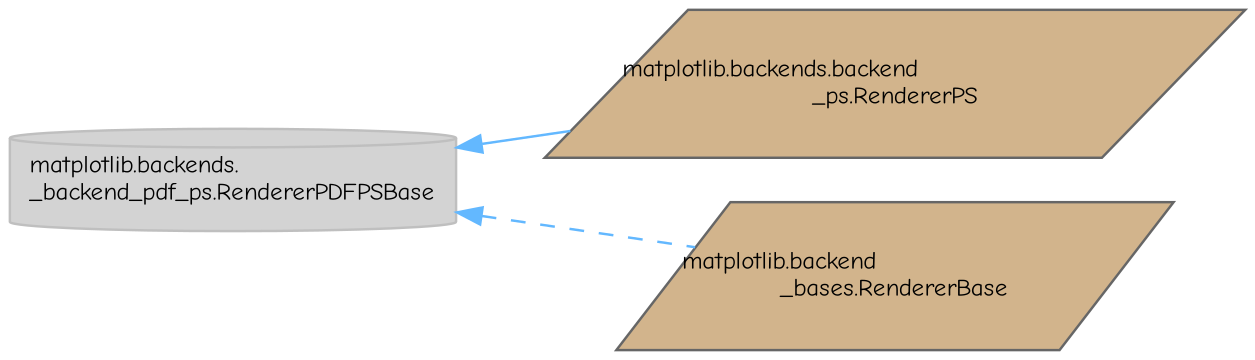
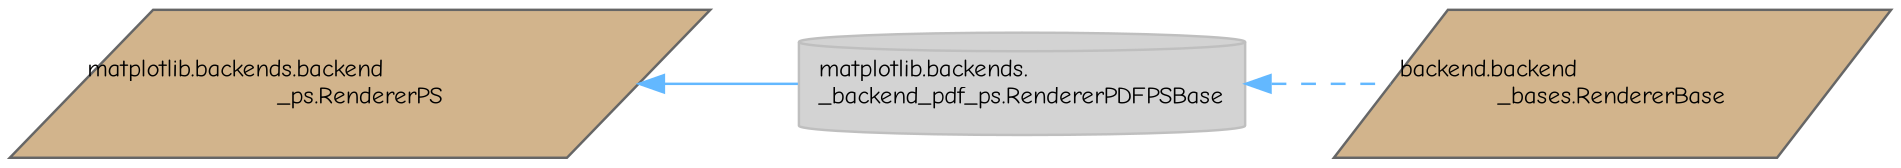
edge "matplotlib.backends.backend _ps.RendererPS" -> "matplotlib.backends. _backend_pdf_ps.RendererPDFPSBase": reversed
node "matplotlib.backend _bases.RendererBase": label "matplotlib.backend _bases.RendererBase" -> "backend.backend _bases.RendererBase"
